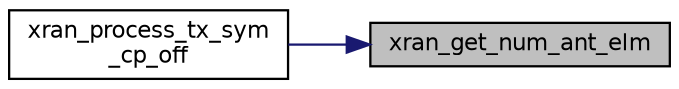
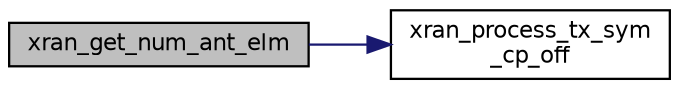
edge "xran_process_tx_sym _cp_off" -> "xran_get_num_ant_elm": reversed
